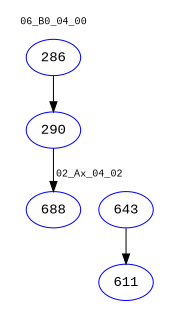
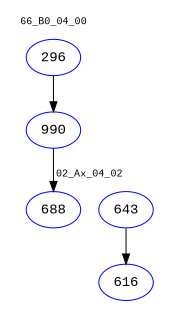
cluster "06_B0_04_00": label "06_B0_04_00" -> "66_B0_04_00"
node "286": label "286" -> "296"
node "290": label "290" -> "990"
node "611": label "611" -> "616"
